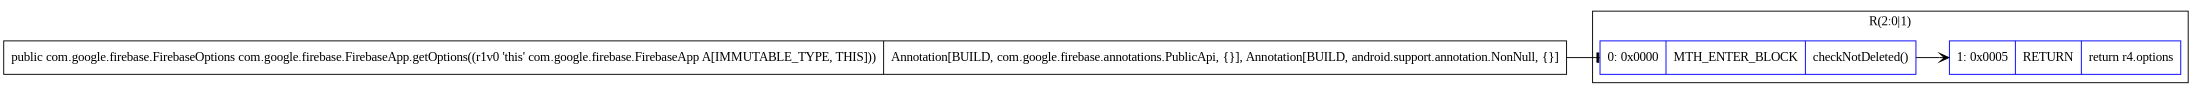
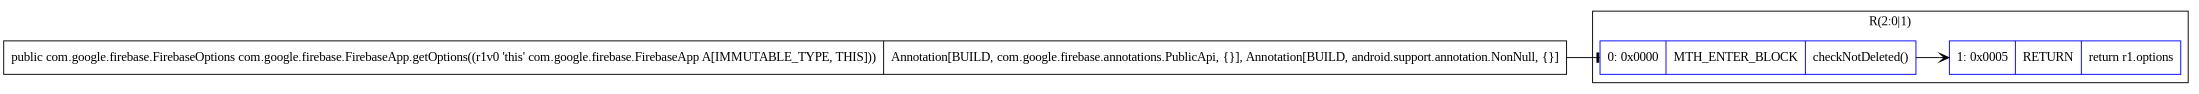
node "1: 0x0005": text "return r4.options" -> "return r1.options"
